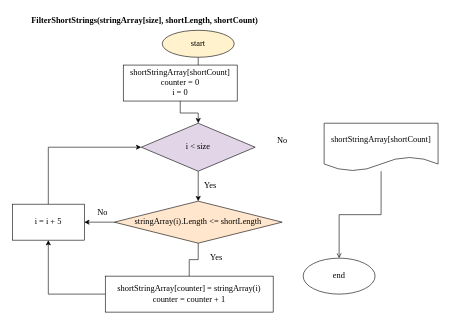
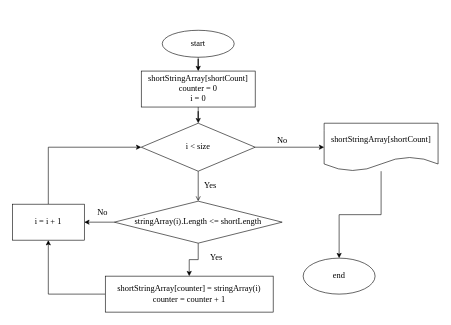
node "FilterShortStrings(stringArray[size], shortLength, shortCount)": removed
node "start": fillcolor #fff2cc -> #ffffff
node "shortStringArray[shortCount] counter = 0 i = 0": moved (180, 83) -> (198, 89)
node "i < size": fillcolor #e1d5e7 -> #ffffff
edge "i < size" -> "shortStringArray[shortCount]": added
edge "i < size" -> "stringArray(i).Length <= shortLength": arrowhead classic -> open
node "i = i + 5": label "i = i + 5" -> "i = i + 1"
node "stringArray(i).Length <= shortLength": fillcolor #ffe6cc -> #ffffff
edge "shortStringArray[shortCount]" -> "end": arrowhead open -> classic
edge "stringArray(i).Length <= shortLength" -- "shortStringArray[counter] = stringArray(i) counter = counter + 1": arrowhead none -> classic
